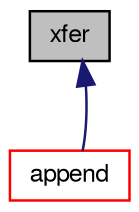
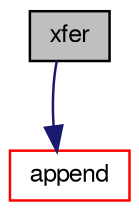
edge "append" -> "xfer": reversed
